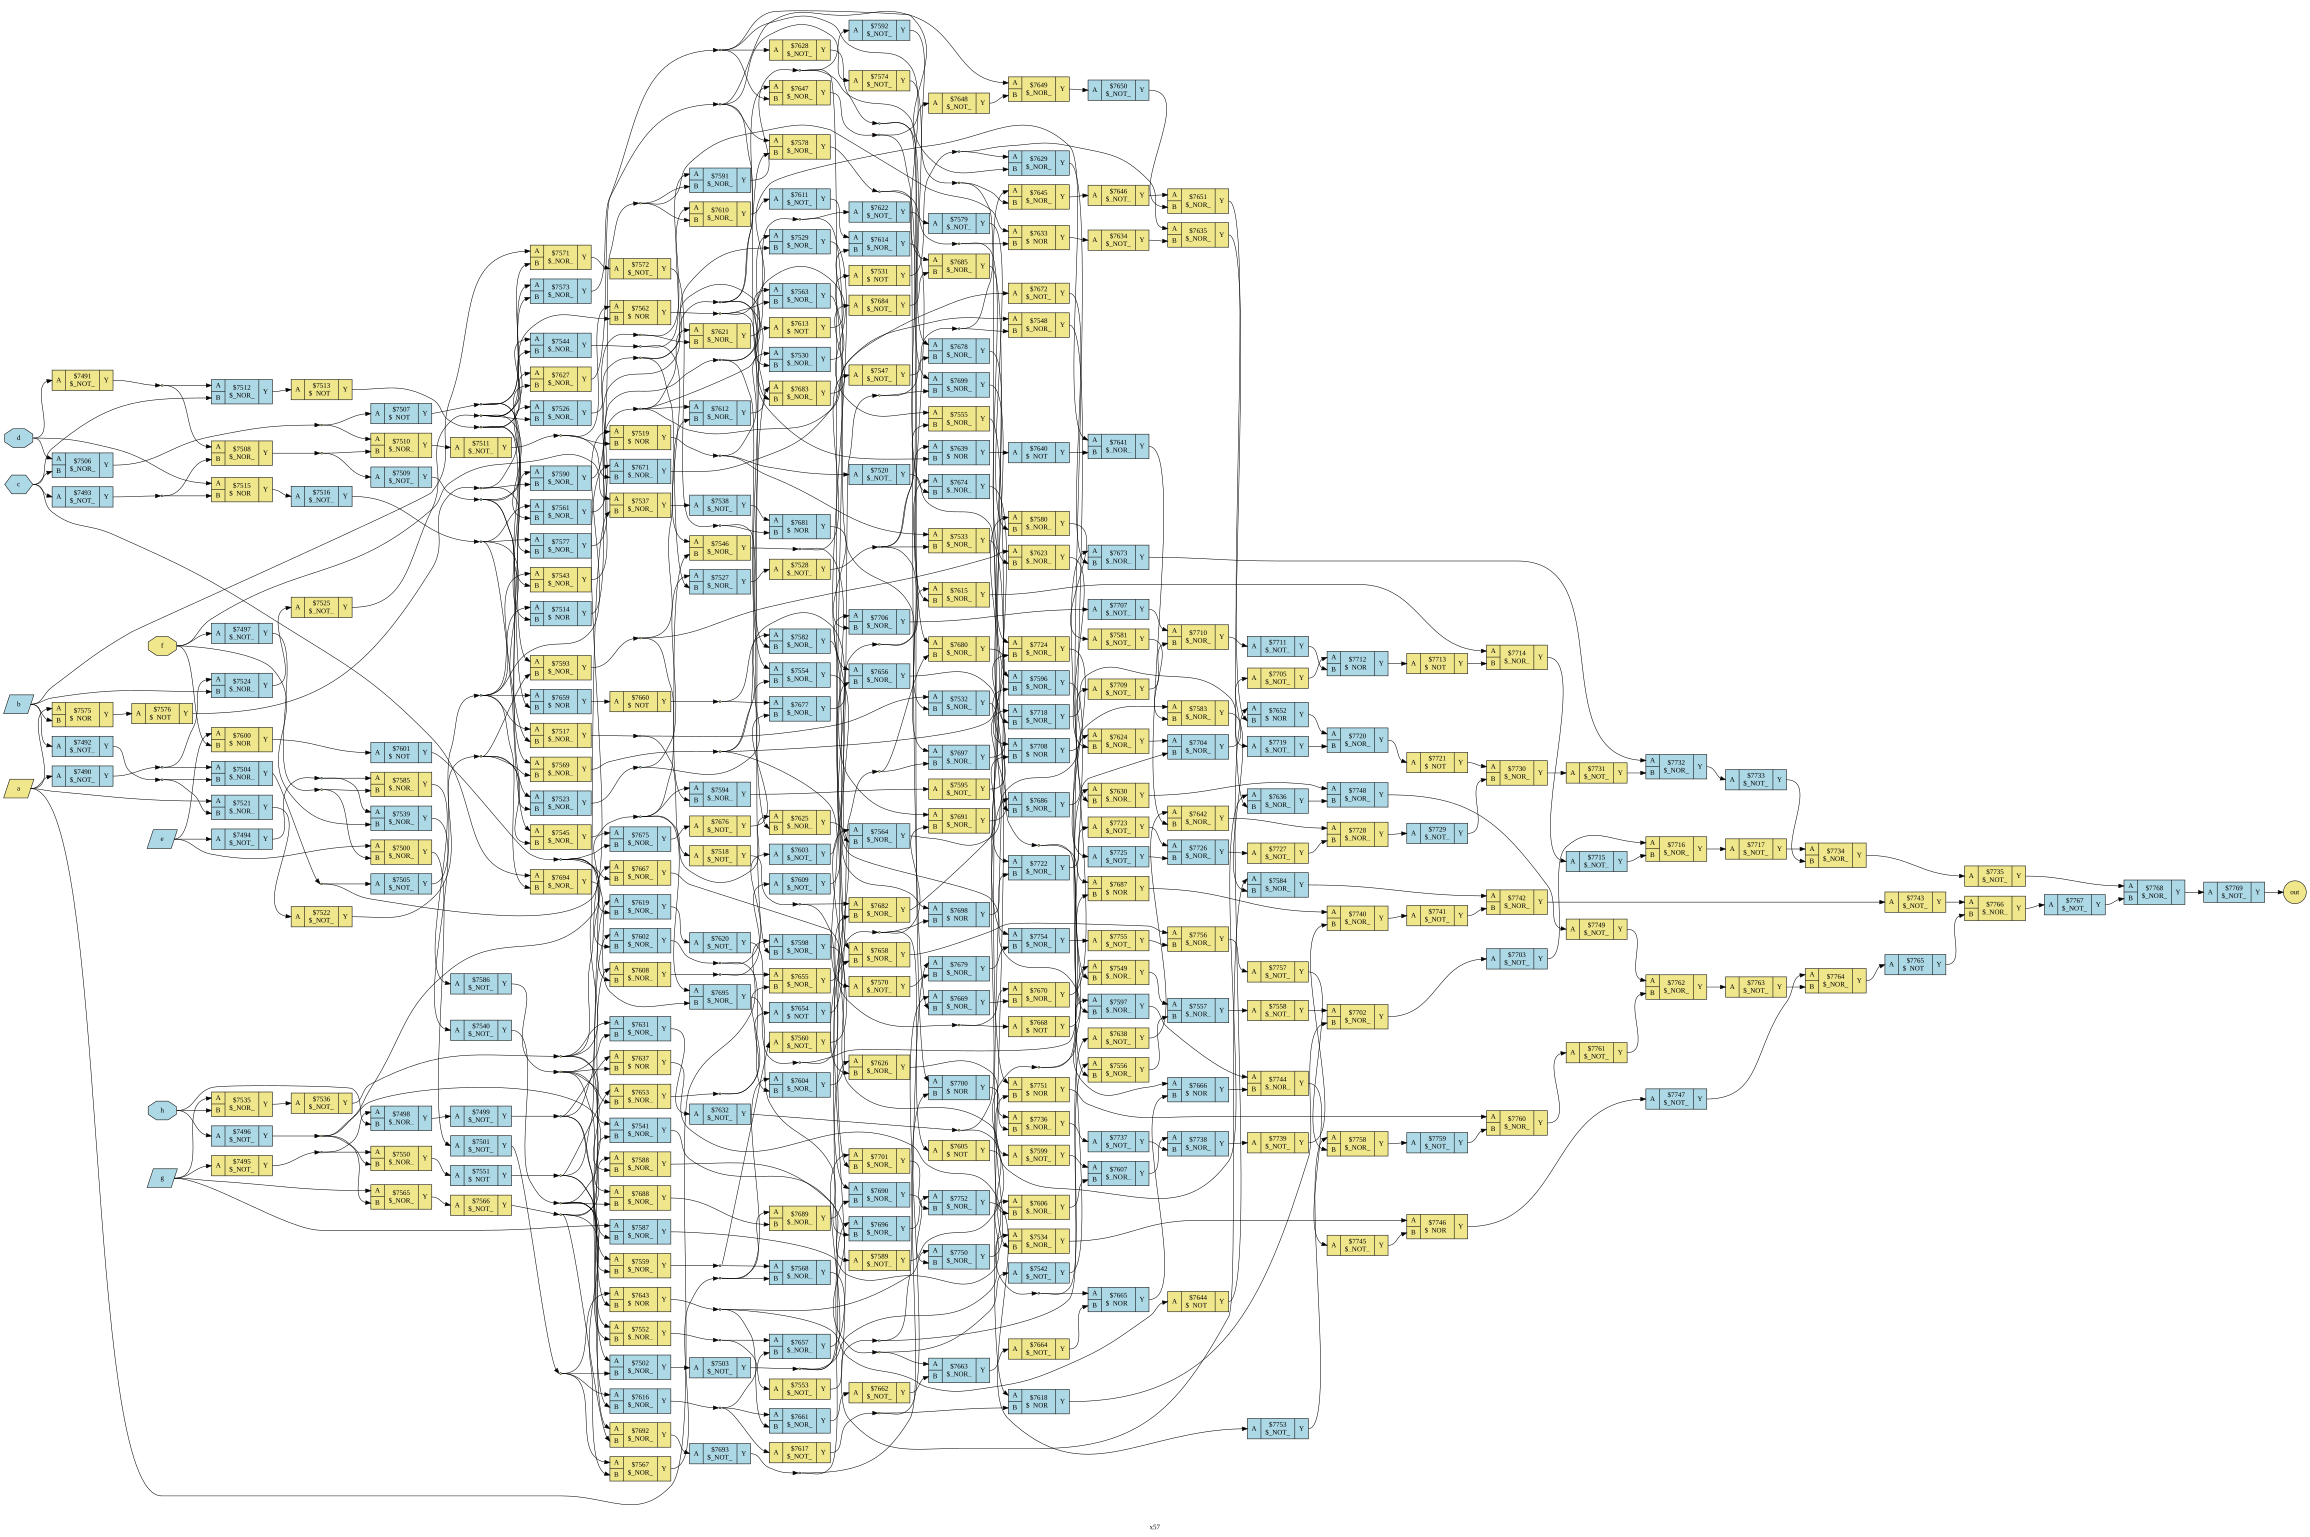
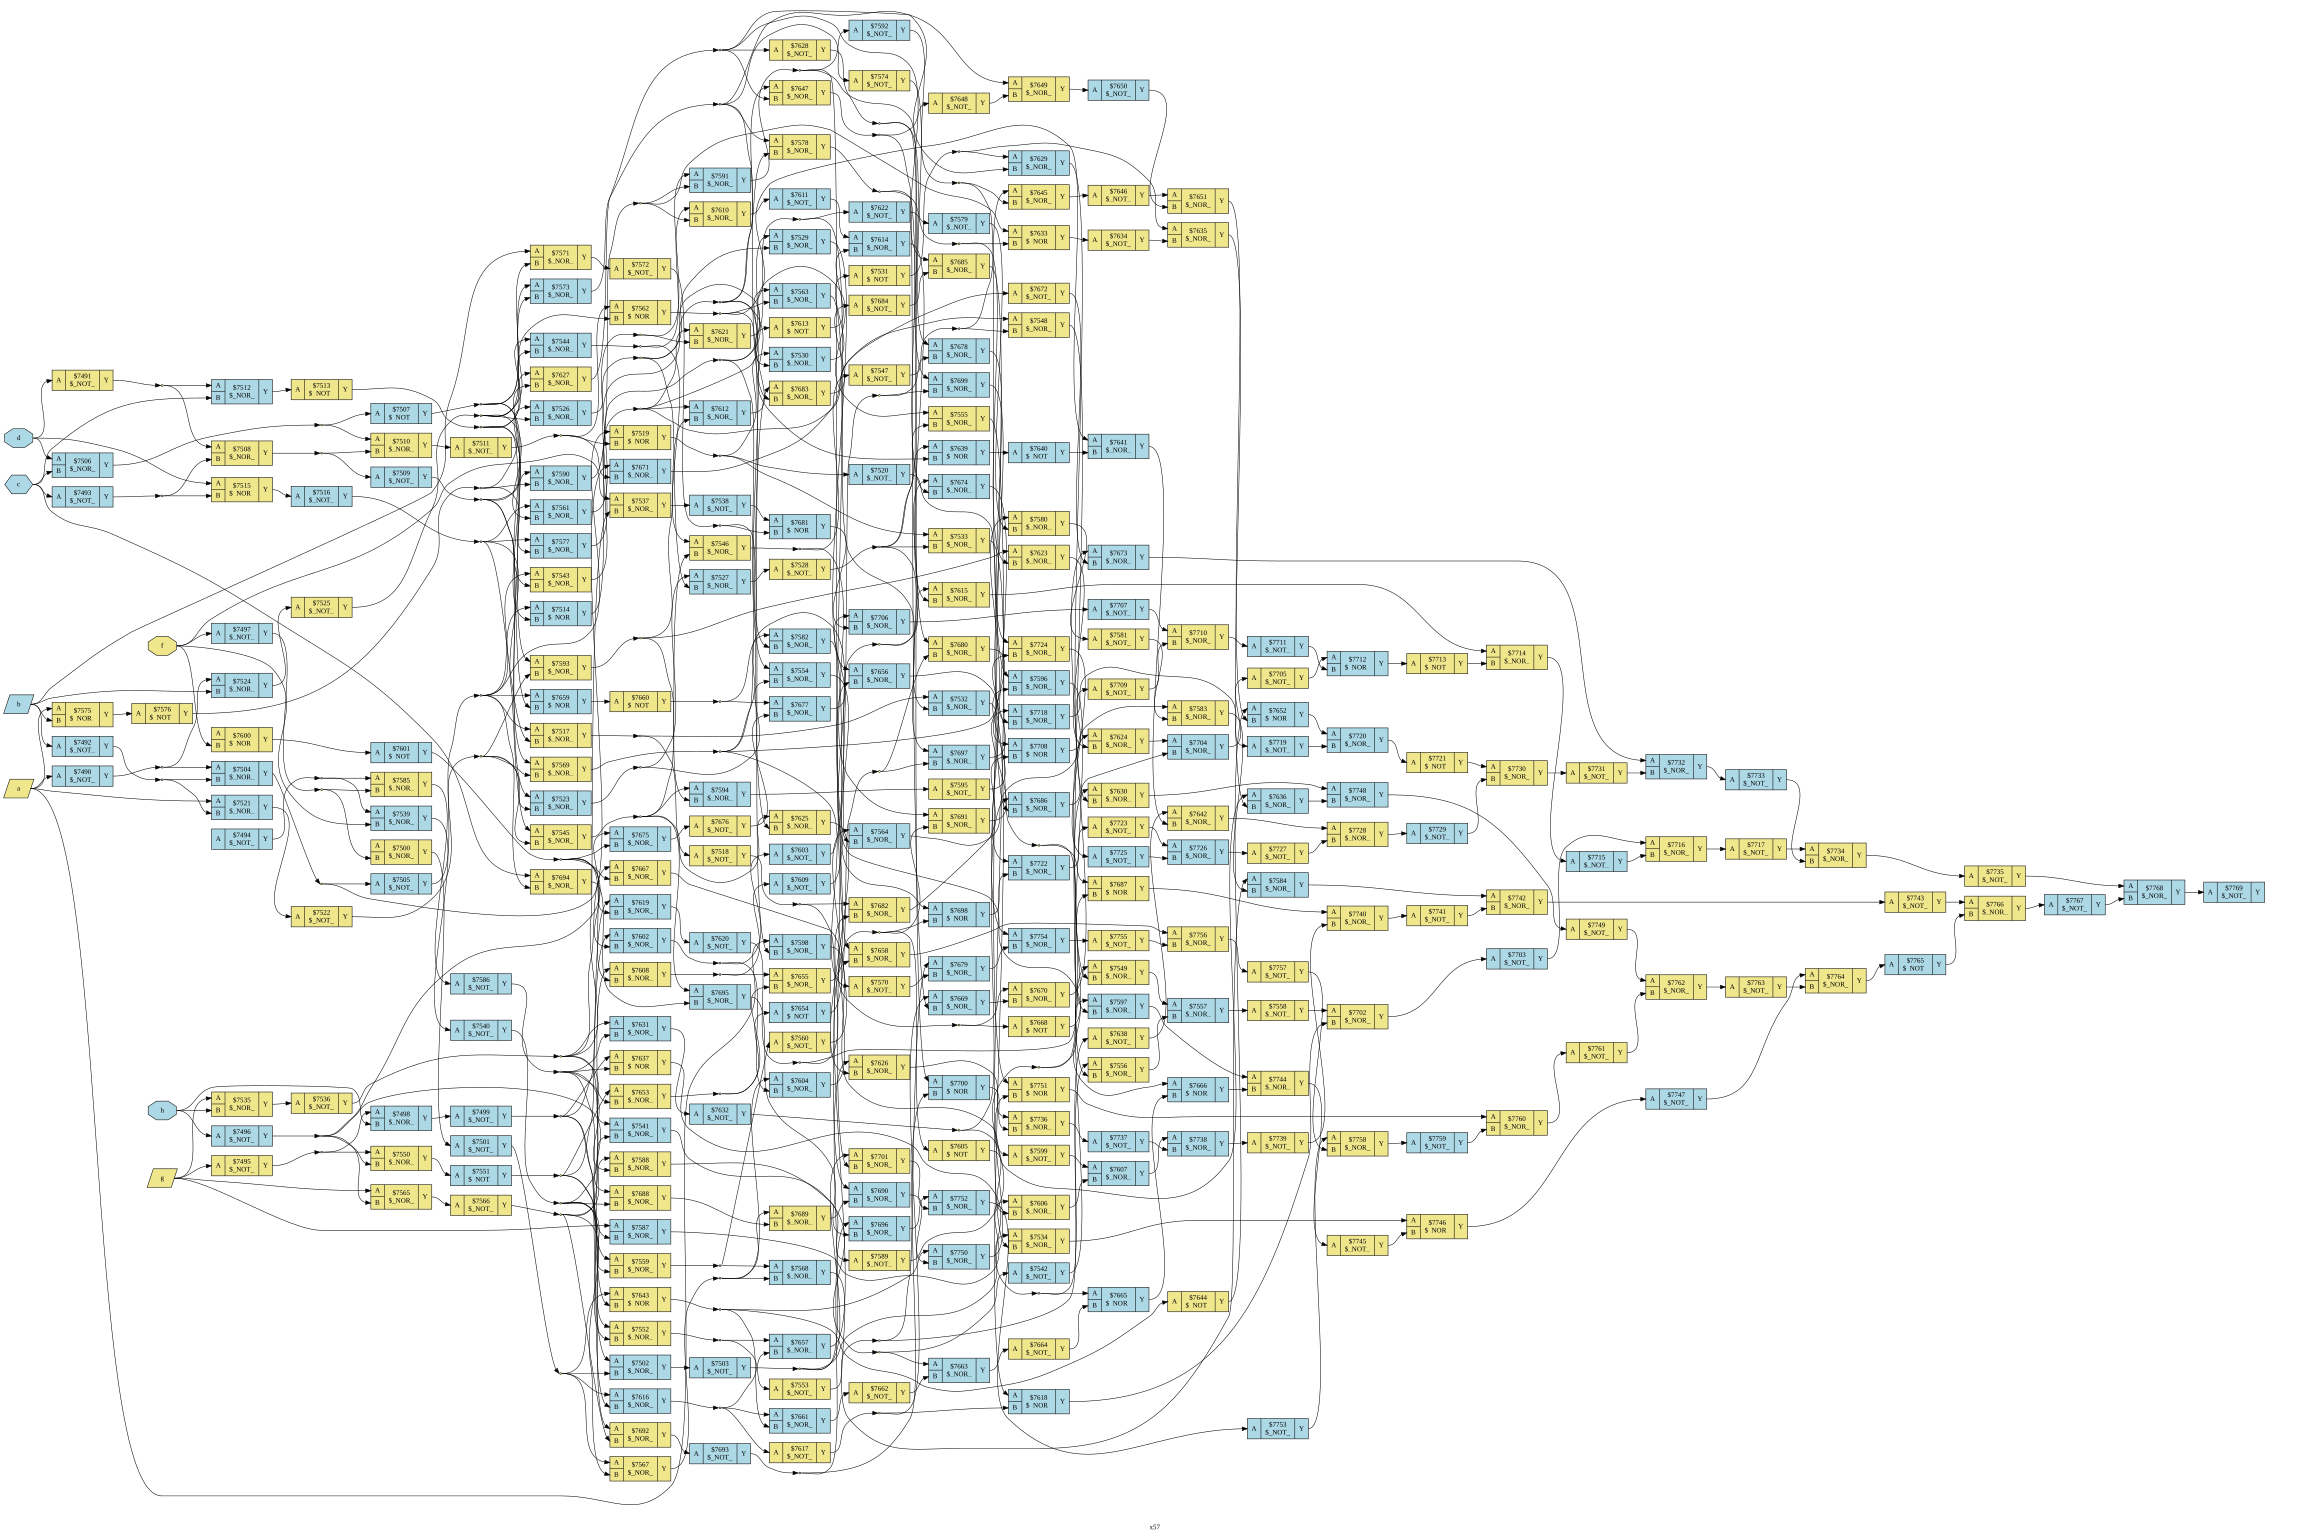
node "e": removed
node "out": removed
node "g": fillcolor lightblue -> khaki
